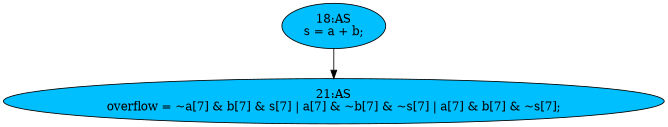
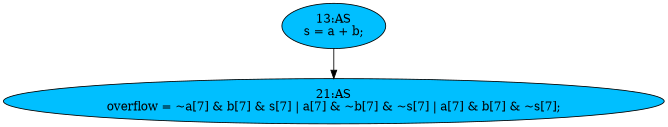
node "18:AS s = a + b;": label "18:AS s = a + b;" -> "13:AS s = a + b;"
